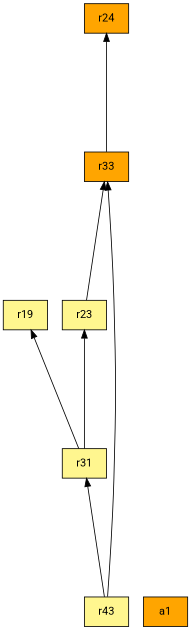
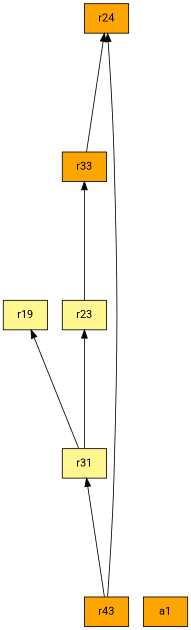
edge "r43" -> "r33": now "r43" -> "r24"
node "r43": fillcolor khaki1 -> orange
